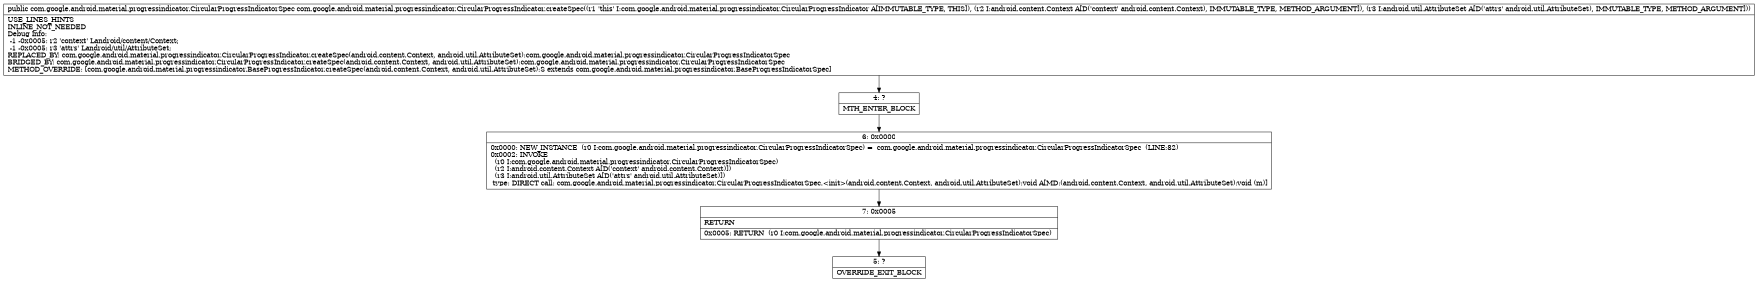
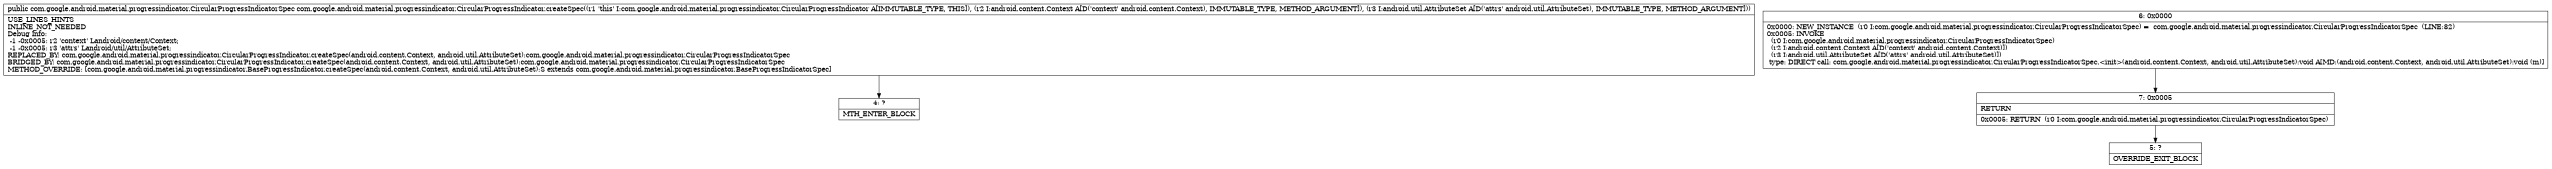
edge "4: ?" -> "6: 0x0000": removed
node "6: 0x0000": text "0x0002: INVOKE" -> "0x0005: INVOKE"
